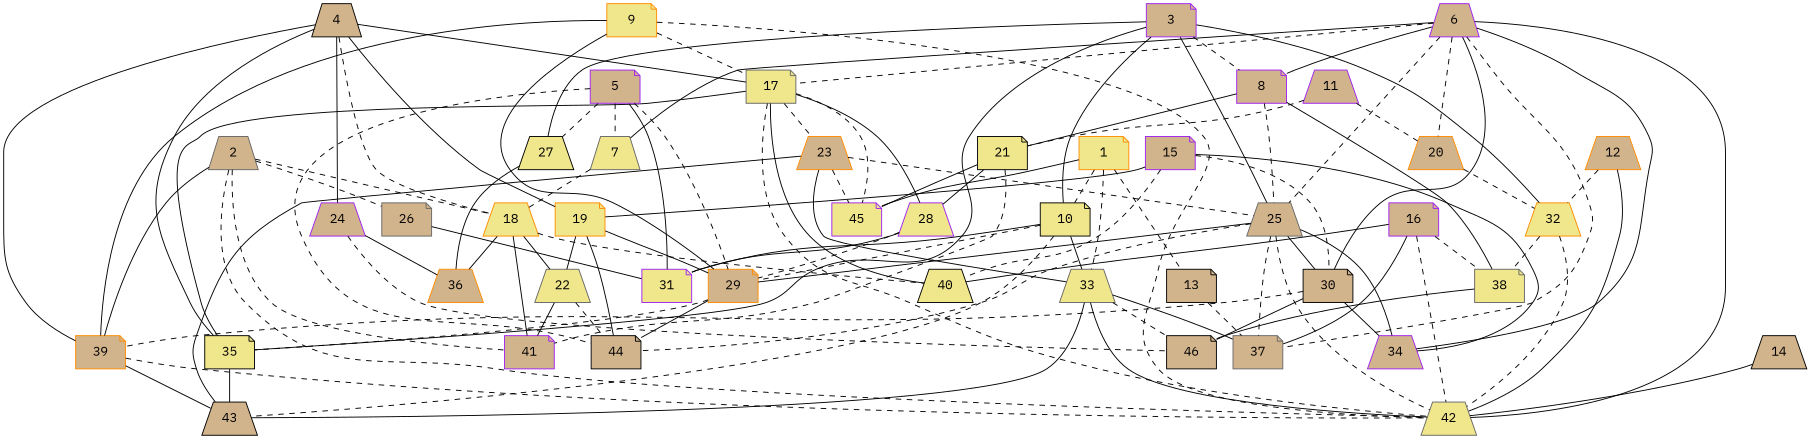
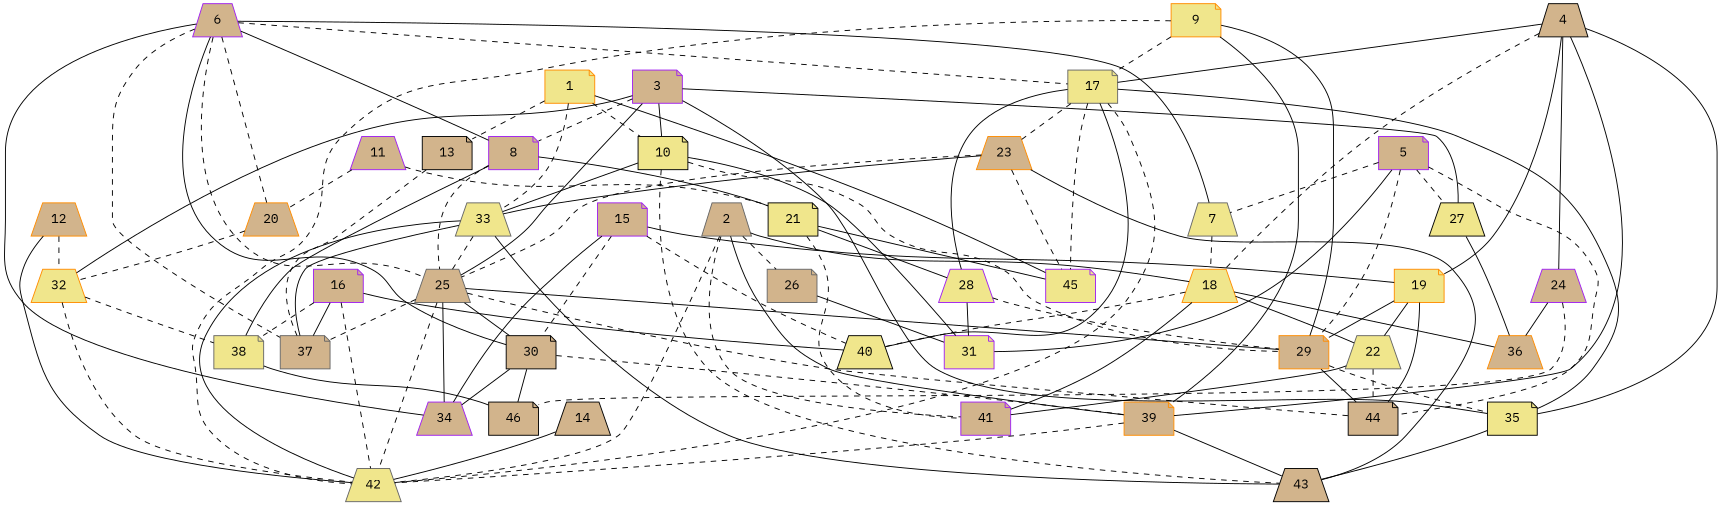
edge "2" -- "18": style dashed -> solid
edge "6" -- "42": removed
edge "33" -- "46": now "33" -- "25"
